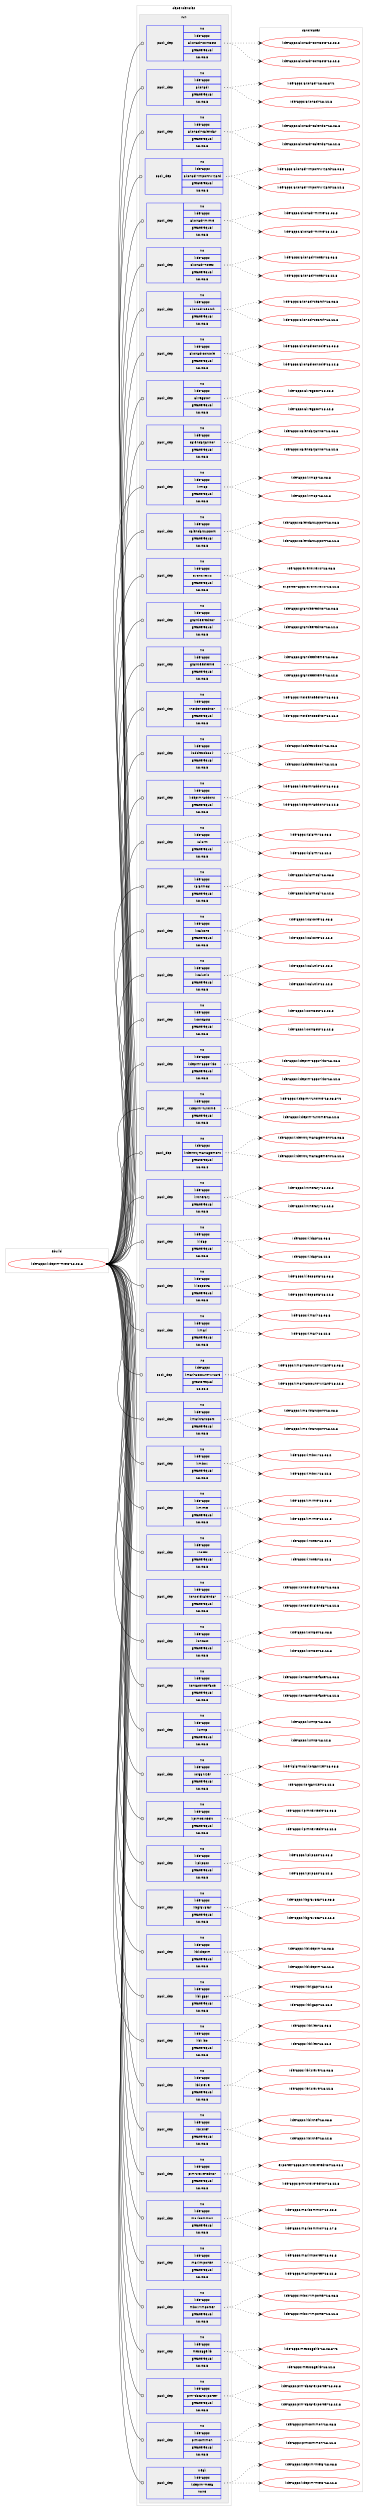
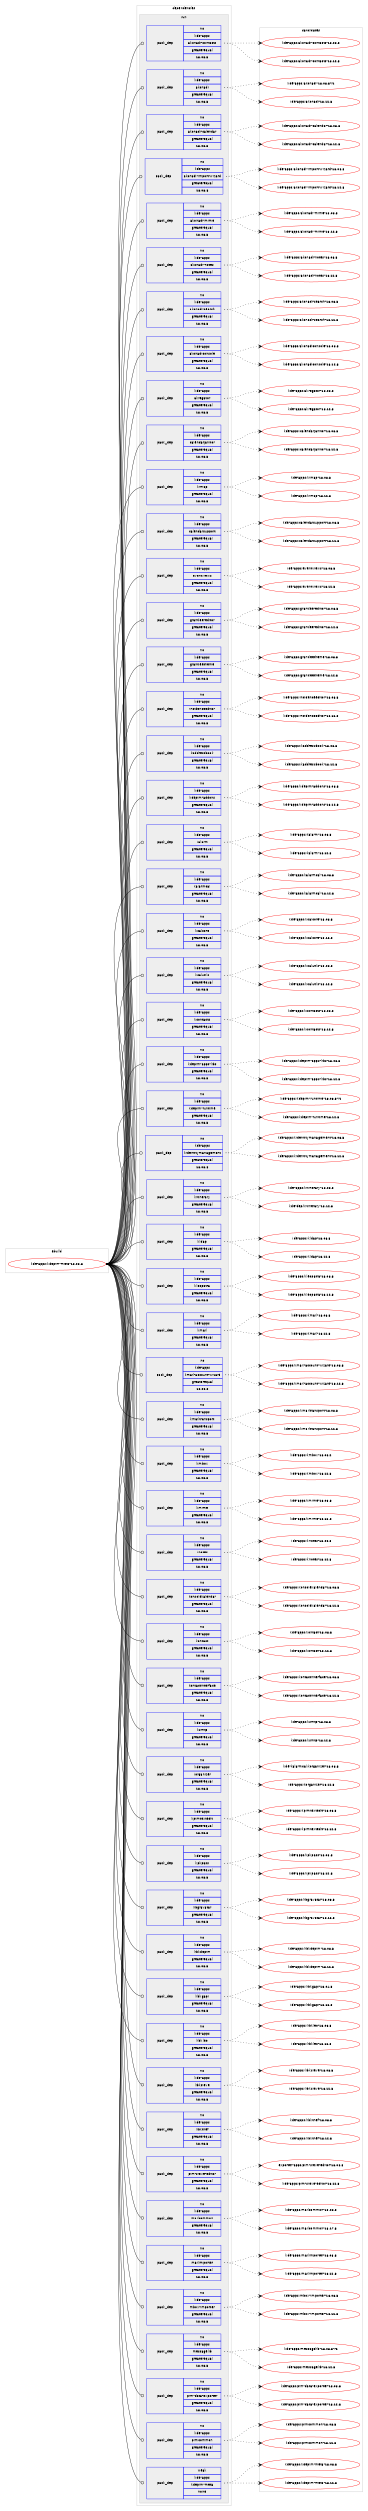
node "exporter-apps/eventviews-18.12.3": label "exporter-apps/eventviews-18.12.3" -> "kde-apps/eventviews-18.12.3"
node "kde-apps/kitinerary-18.12.3": label "kde-apps/kitinerary-18.12.3" -> "kde-dep/kitinerary-18.12.3"
